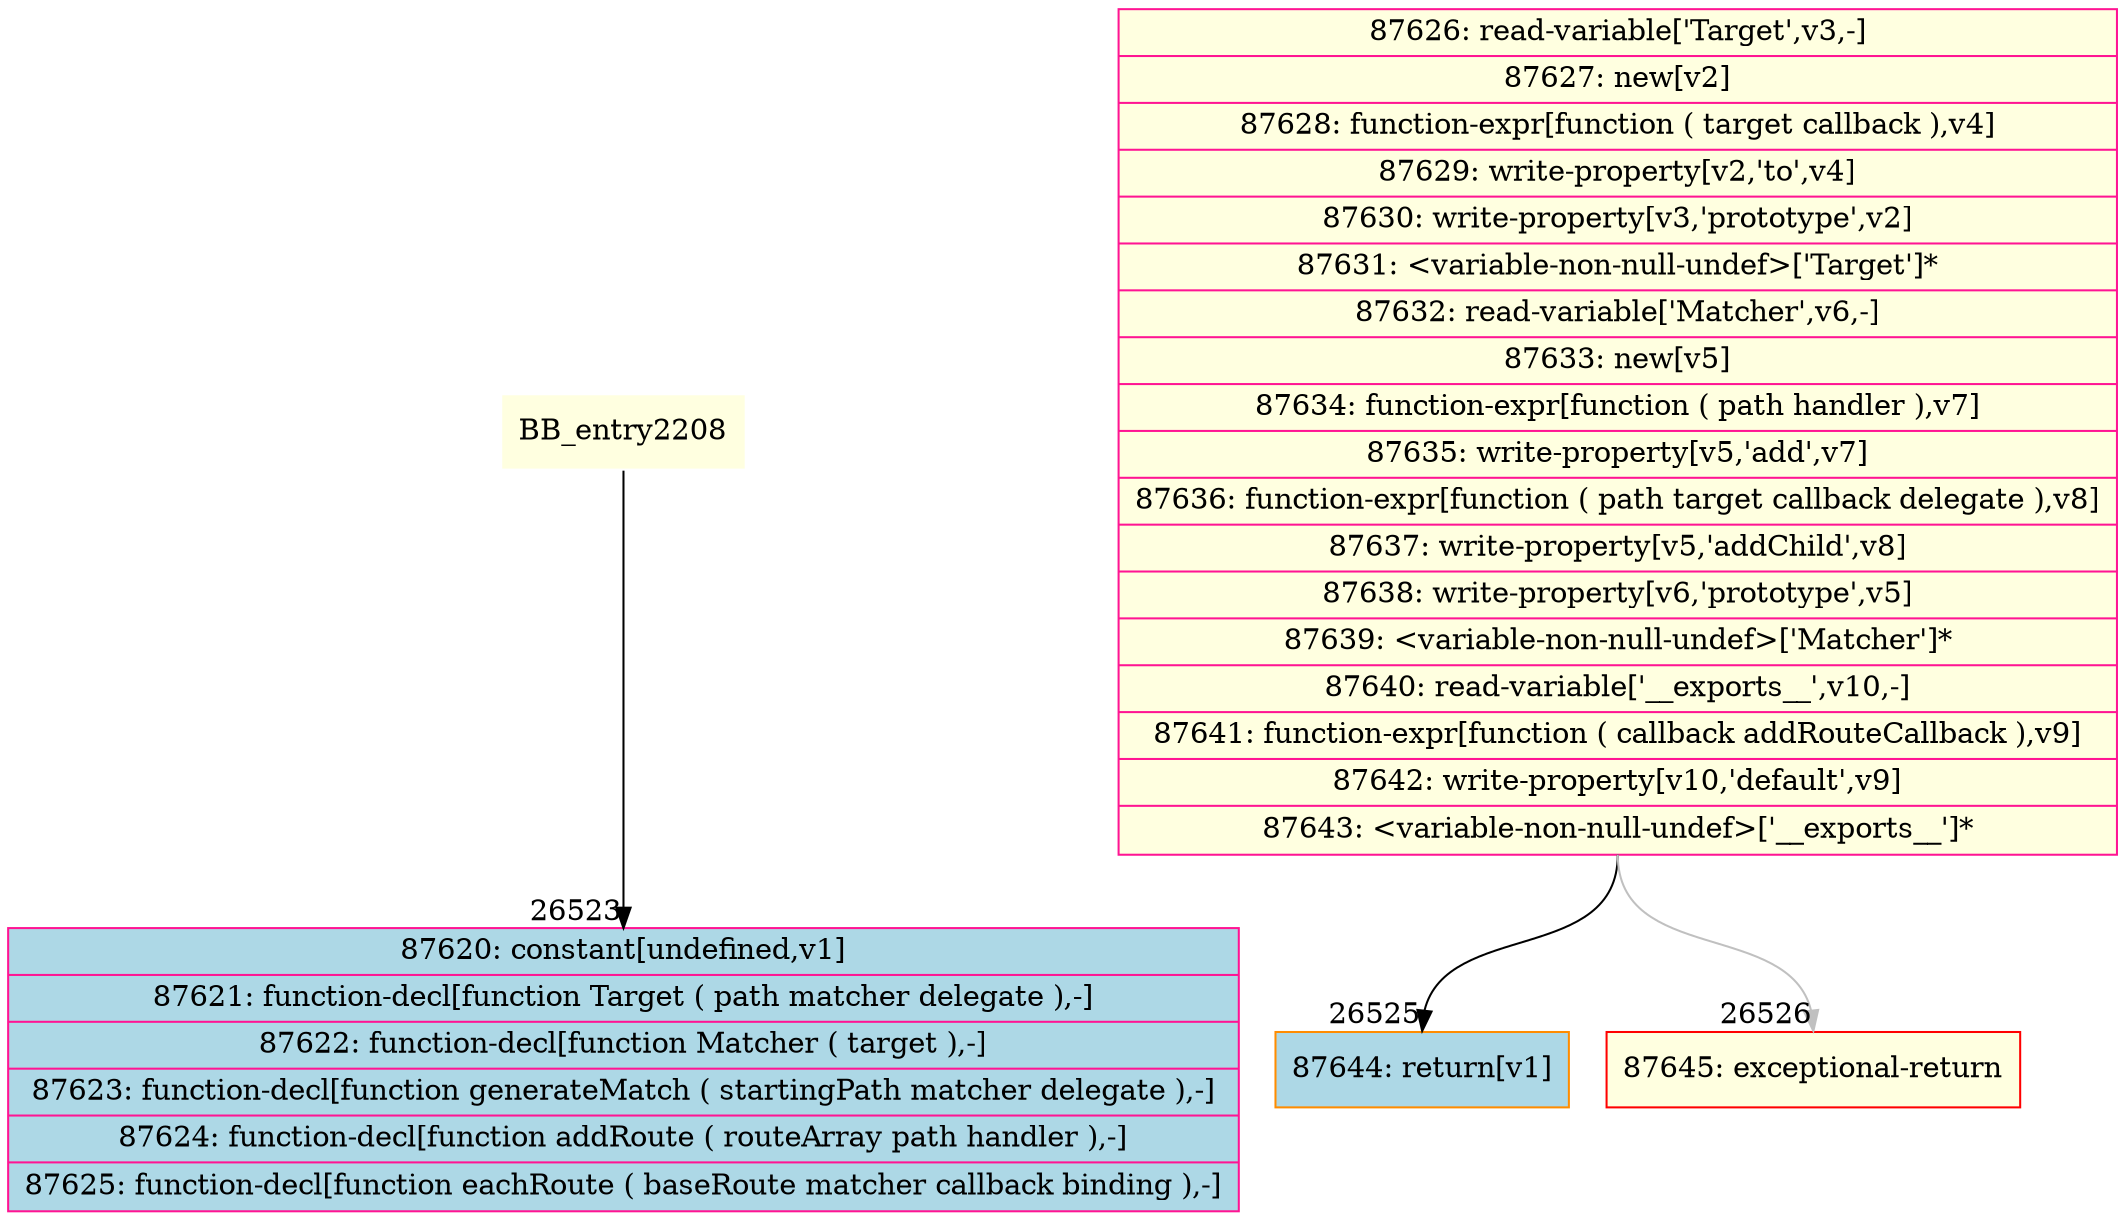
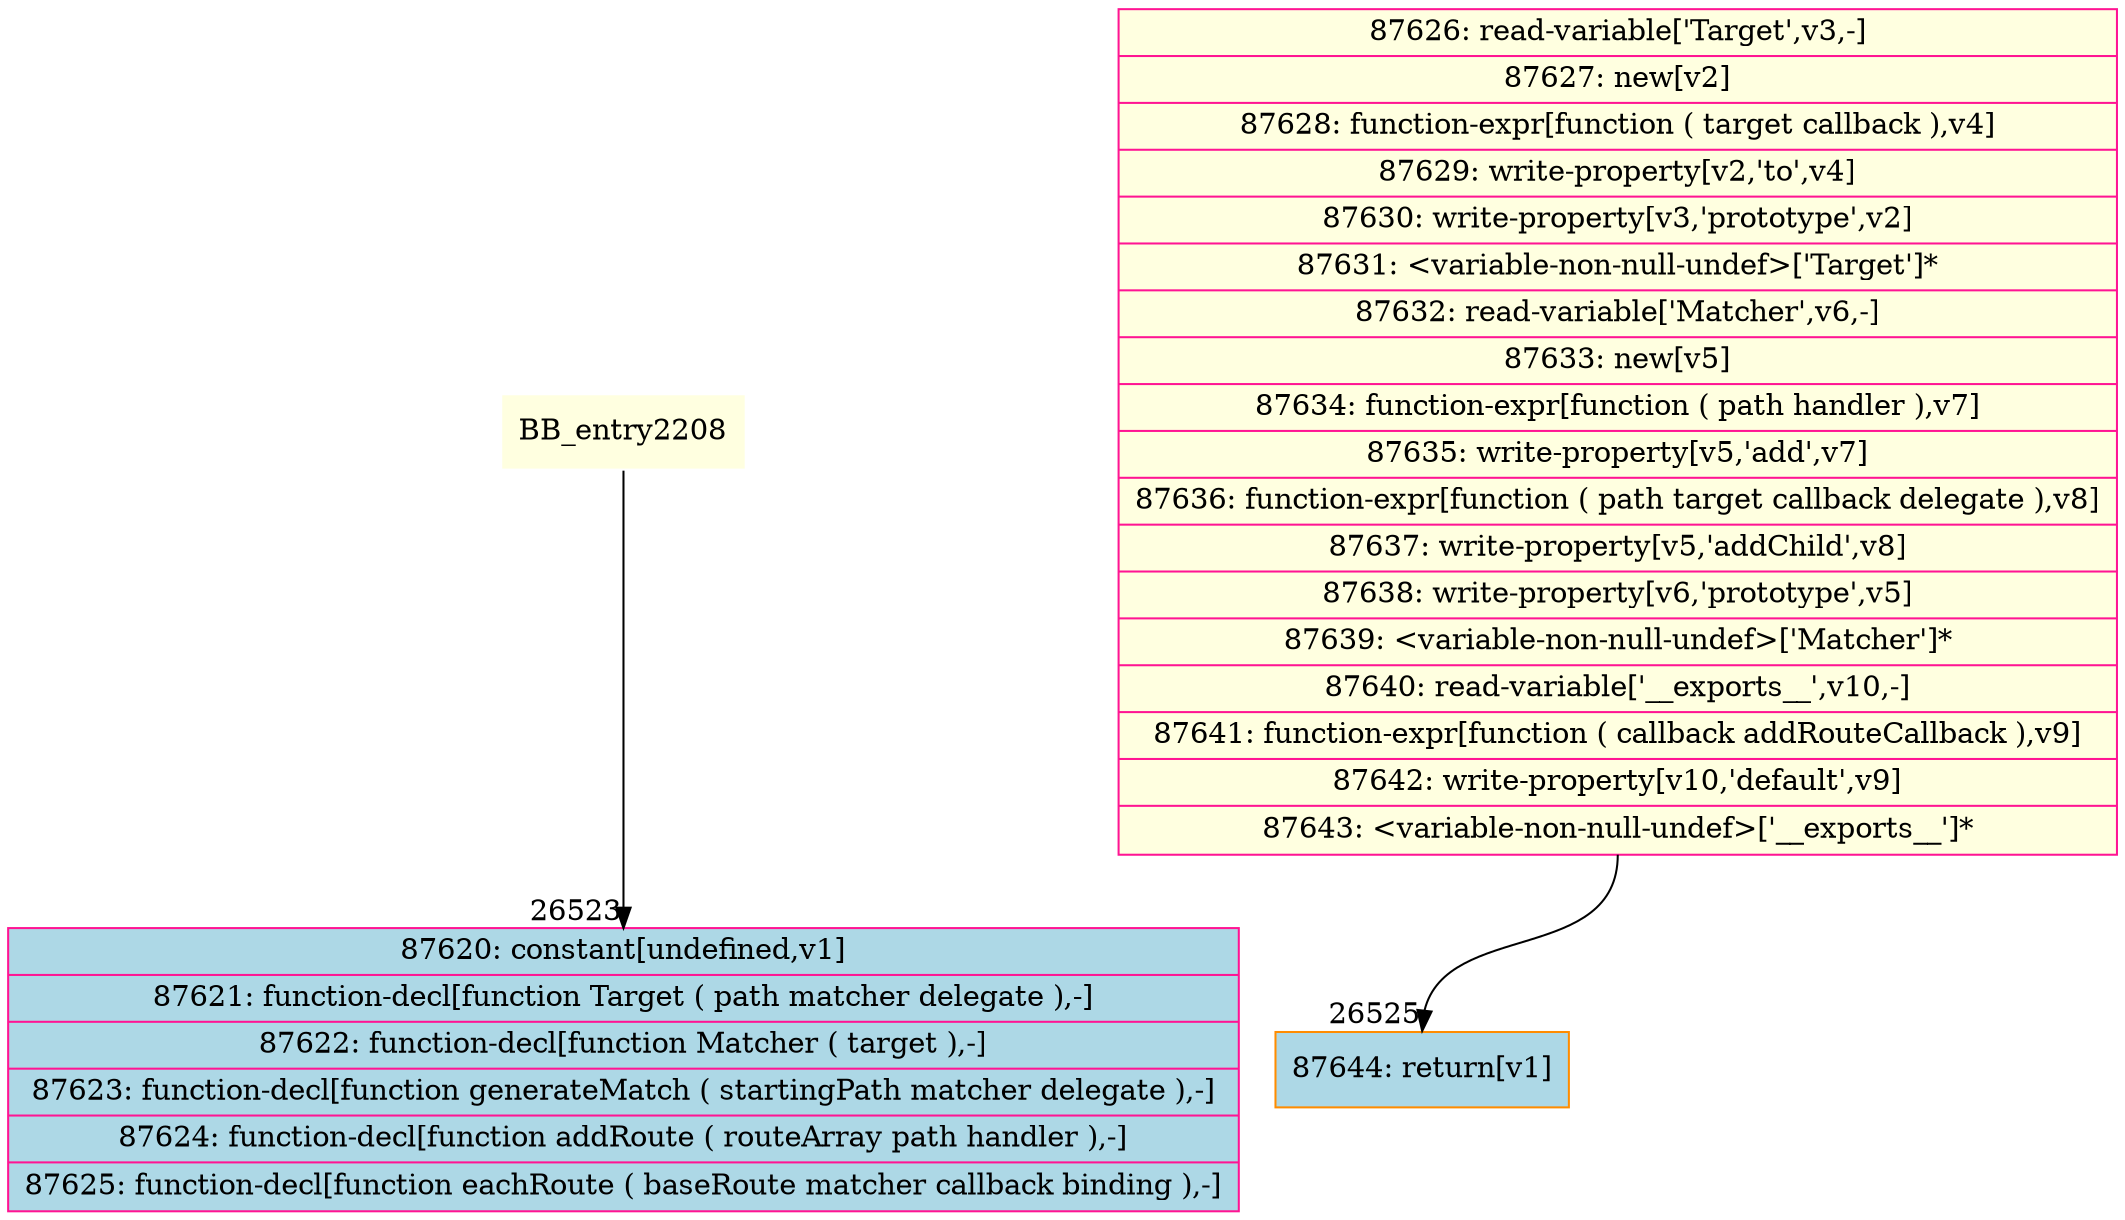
node "87645: exceptional-return": removed
